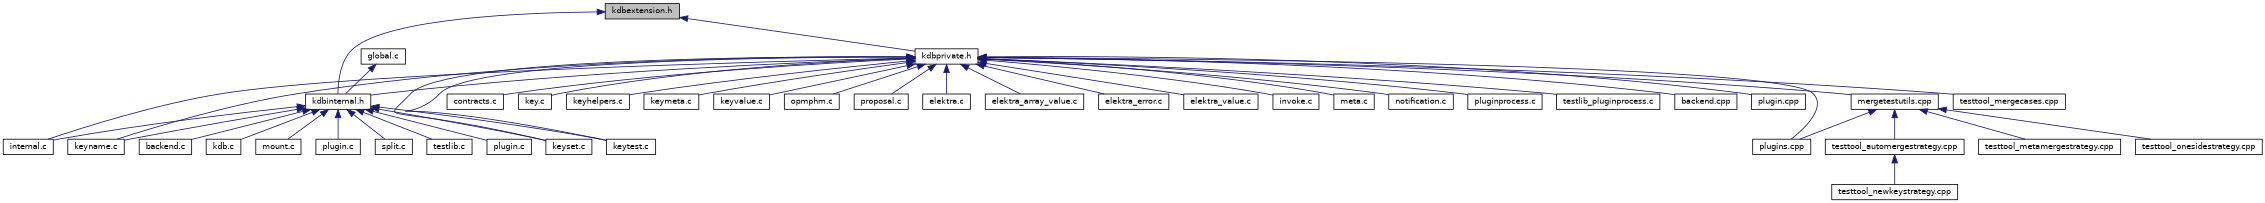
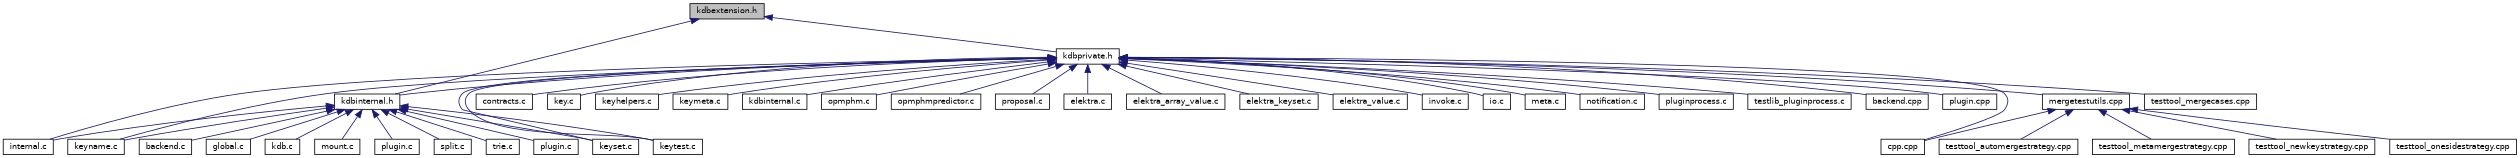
edge "kdbinternal.h" -> "global.c": reversed
node "keyvalue.c": label "keyvalue.c" -> "kdbinternal.c"
node "opmphmpredictor.c": added
node "elektra_error.c": label "elektra_error.c" -> "elektra_keyset.c"
node "io.c": added
node "testlib.c": label "testlib.c" -> "trie.c"
node "plugins.cpp": label "plugins.cpp" -> "cpp.cpp"
edge "testtool_newkeystrategy.cpp" -> "testtool_automergestrategy.cpp": now "testtool_newkeystrategy.cpp" -> "mergetestutils.cpp"
